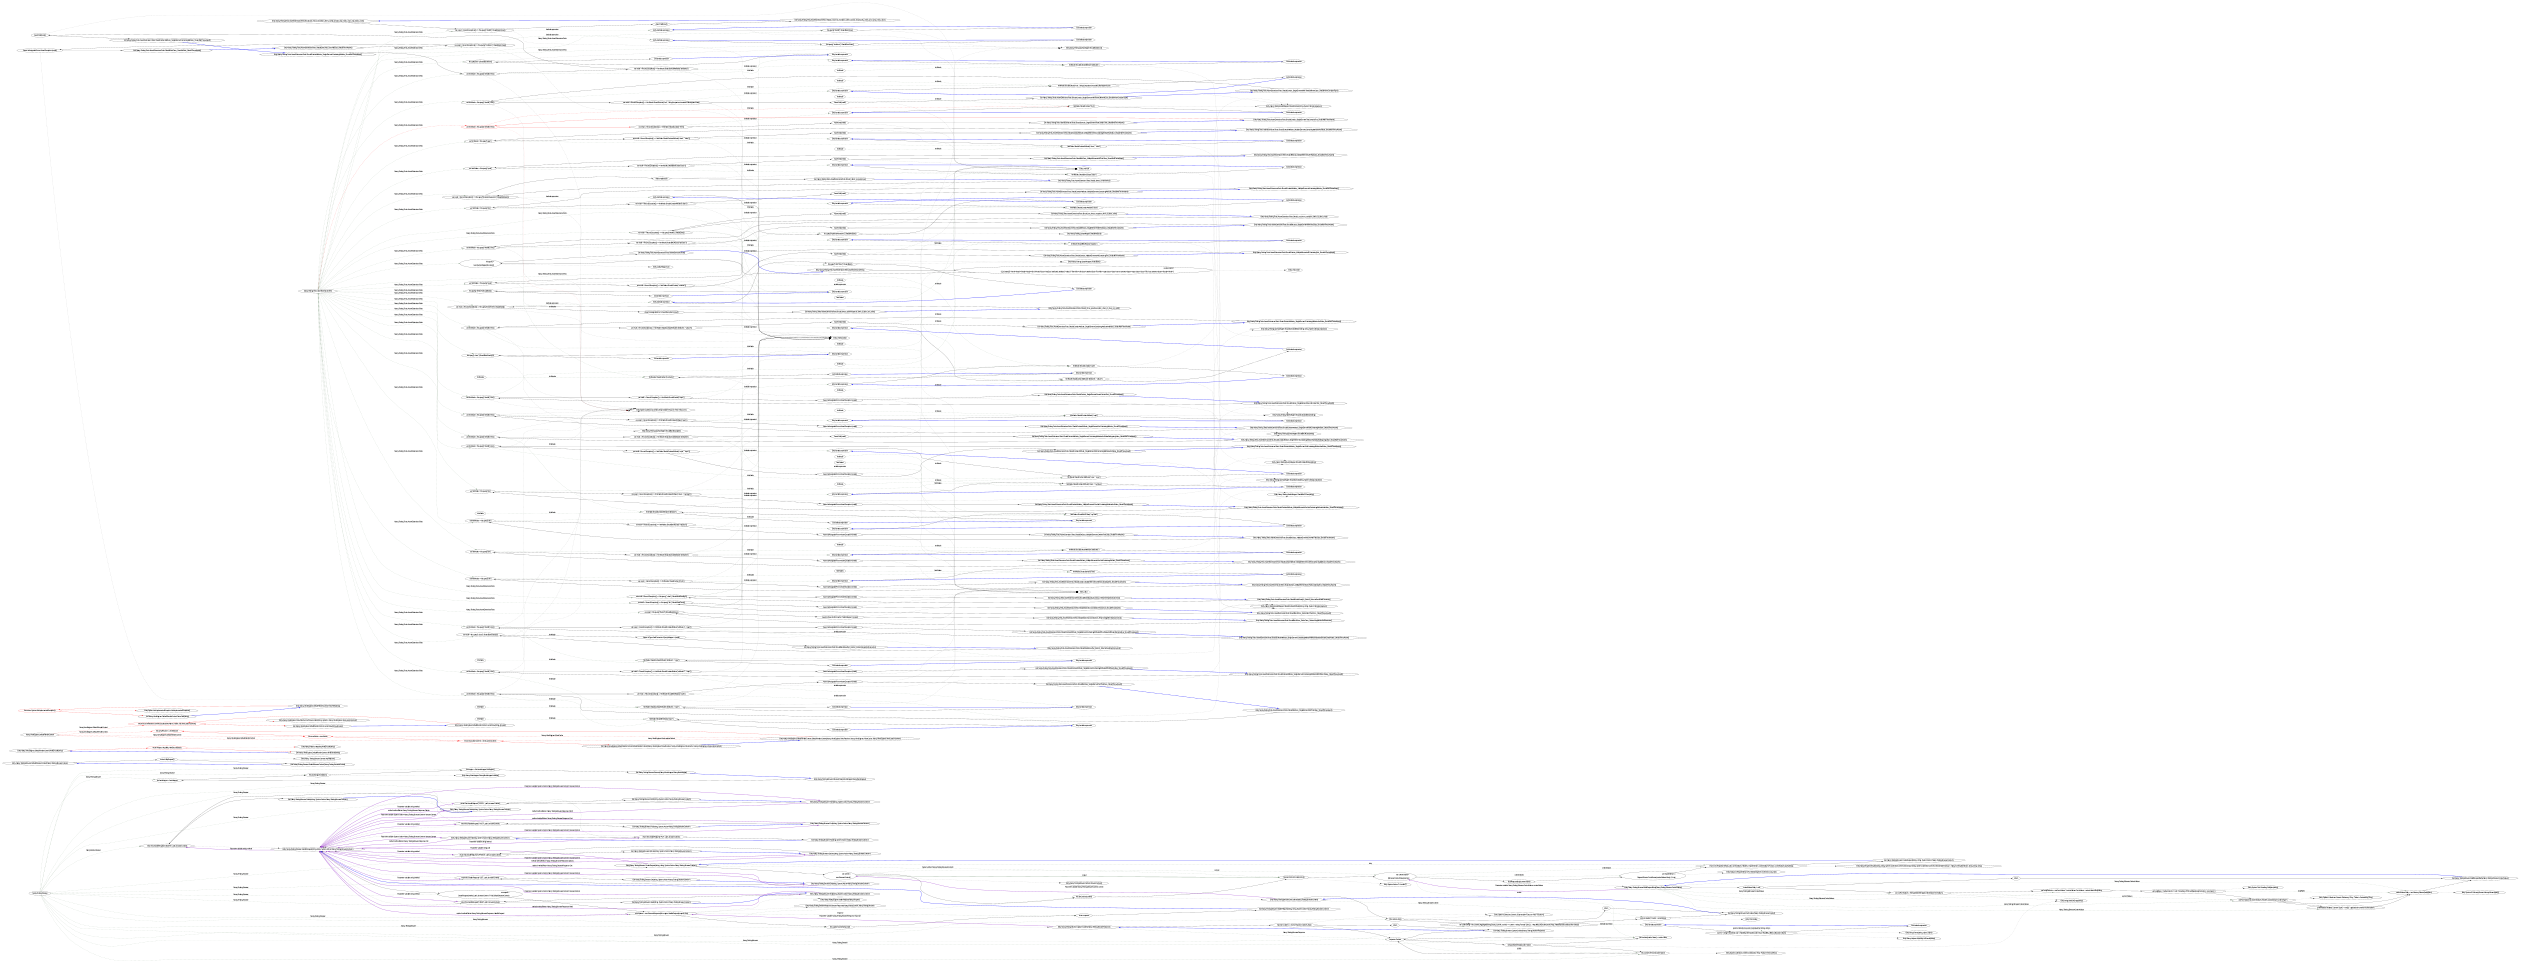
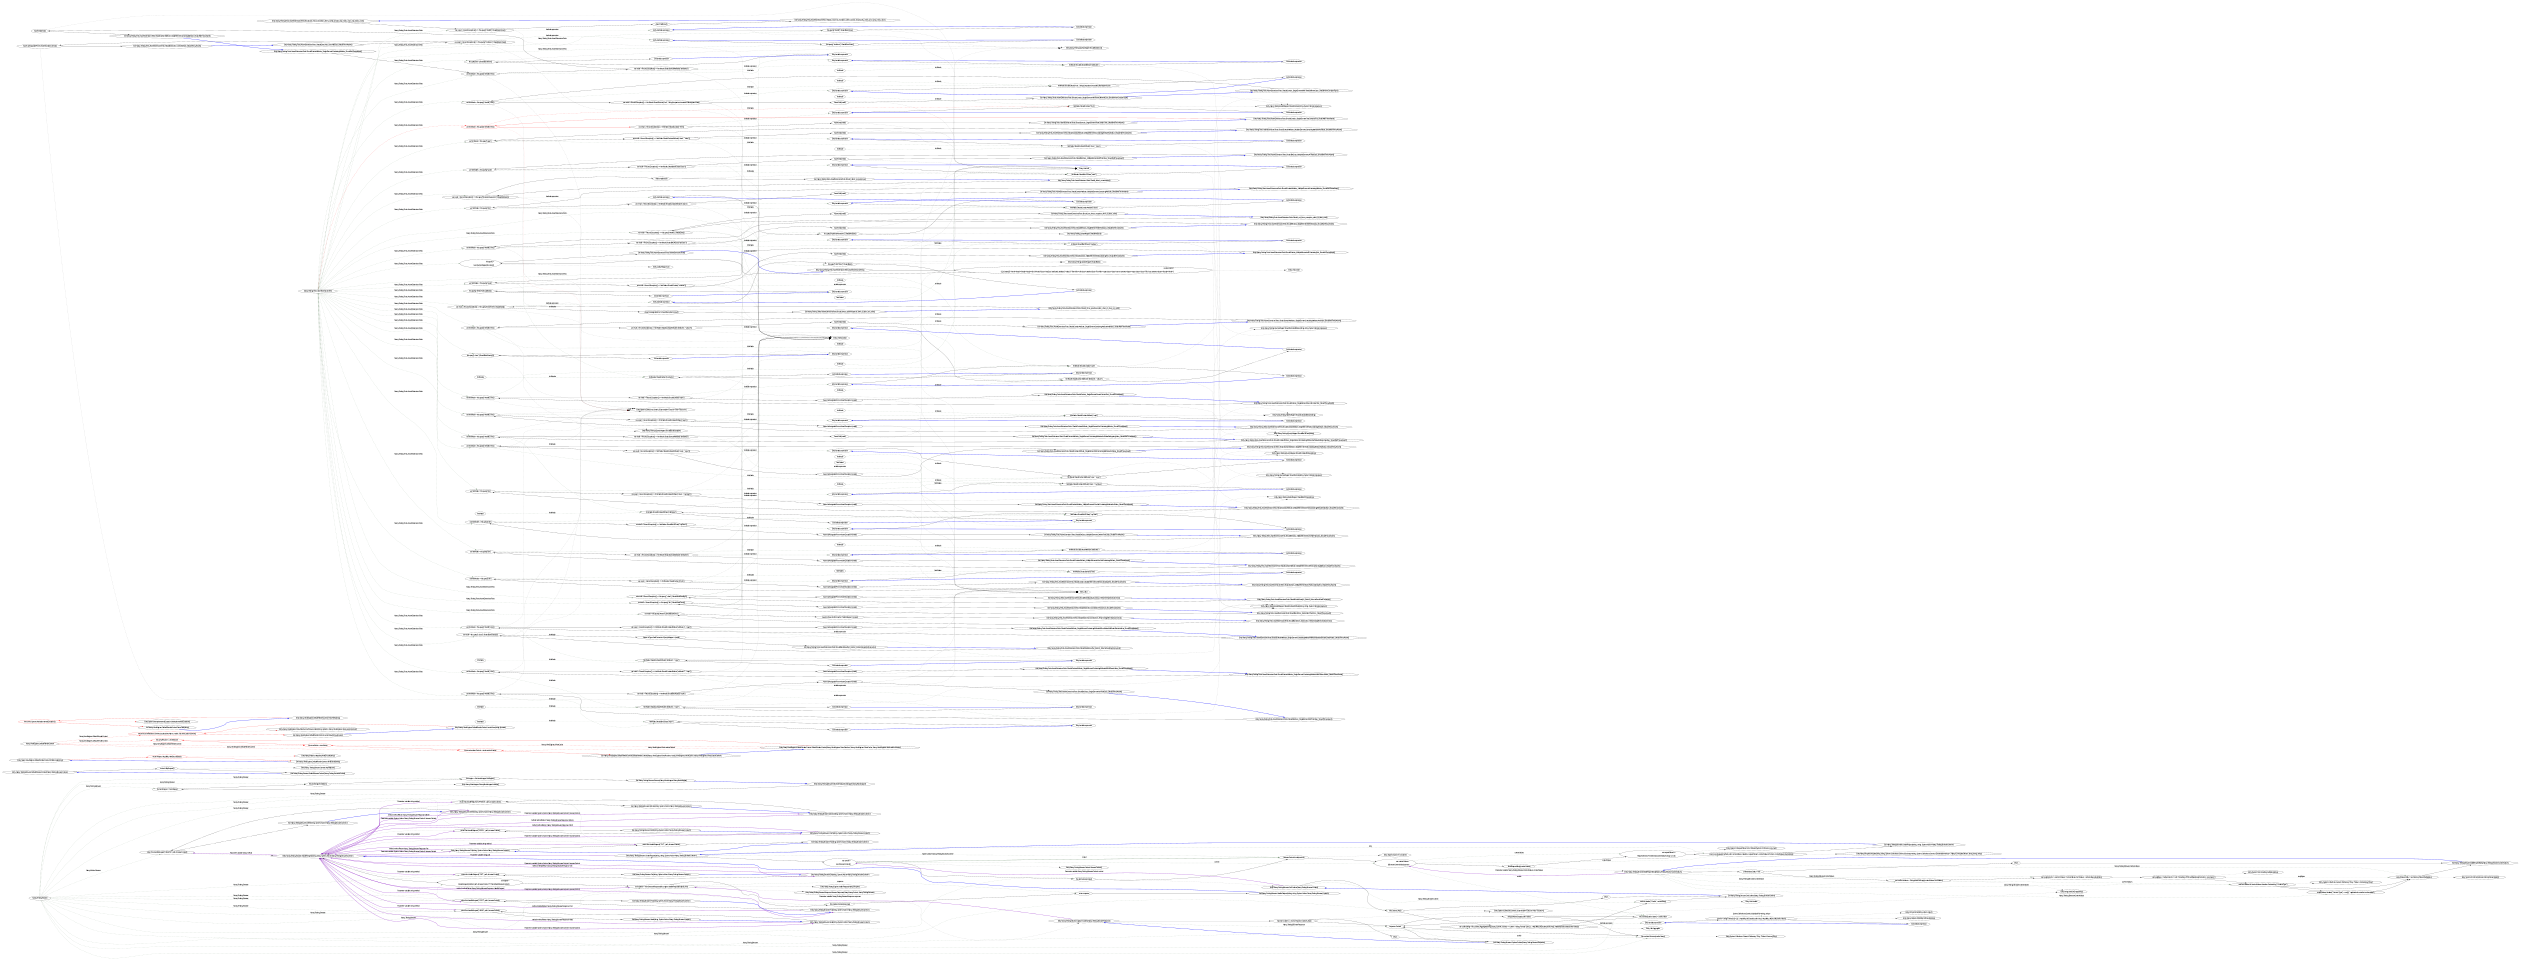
edge "var htmlNode = this.query[''span'']" -> "htmlNode.ShouldContainAttribute(''class'', ''class'')": reversed
node "Entry Unk.Aggregate": added
